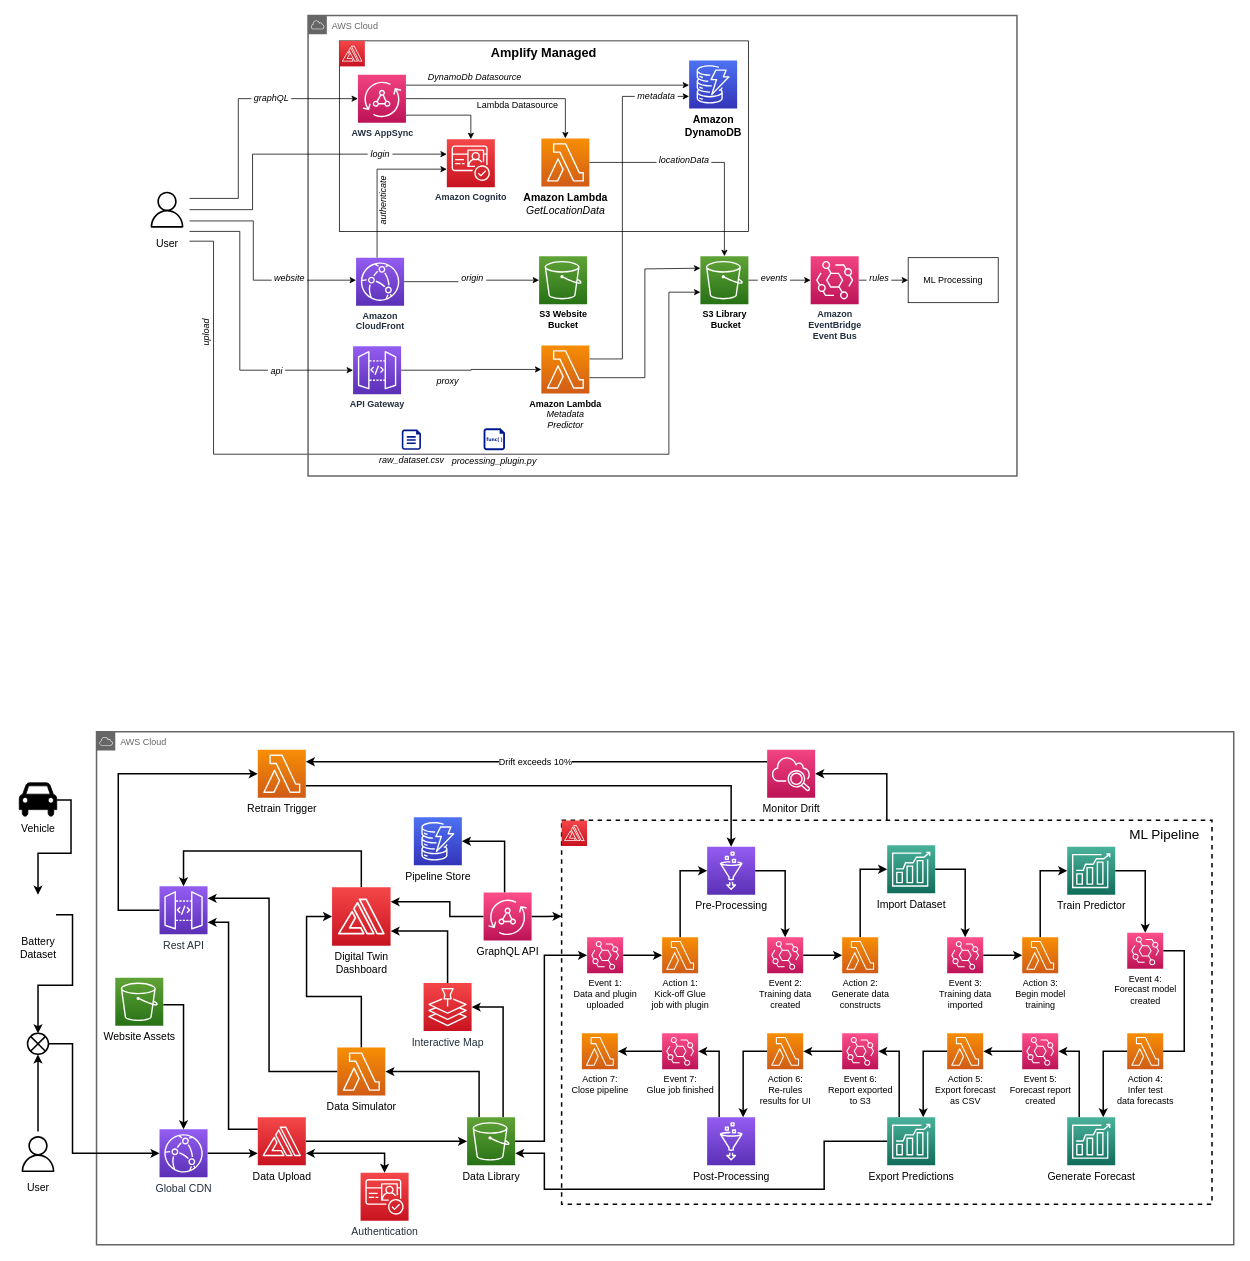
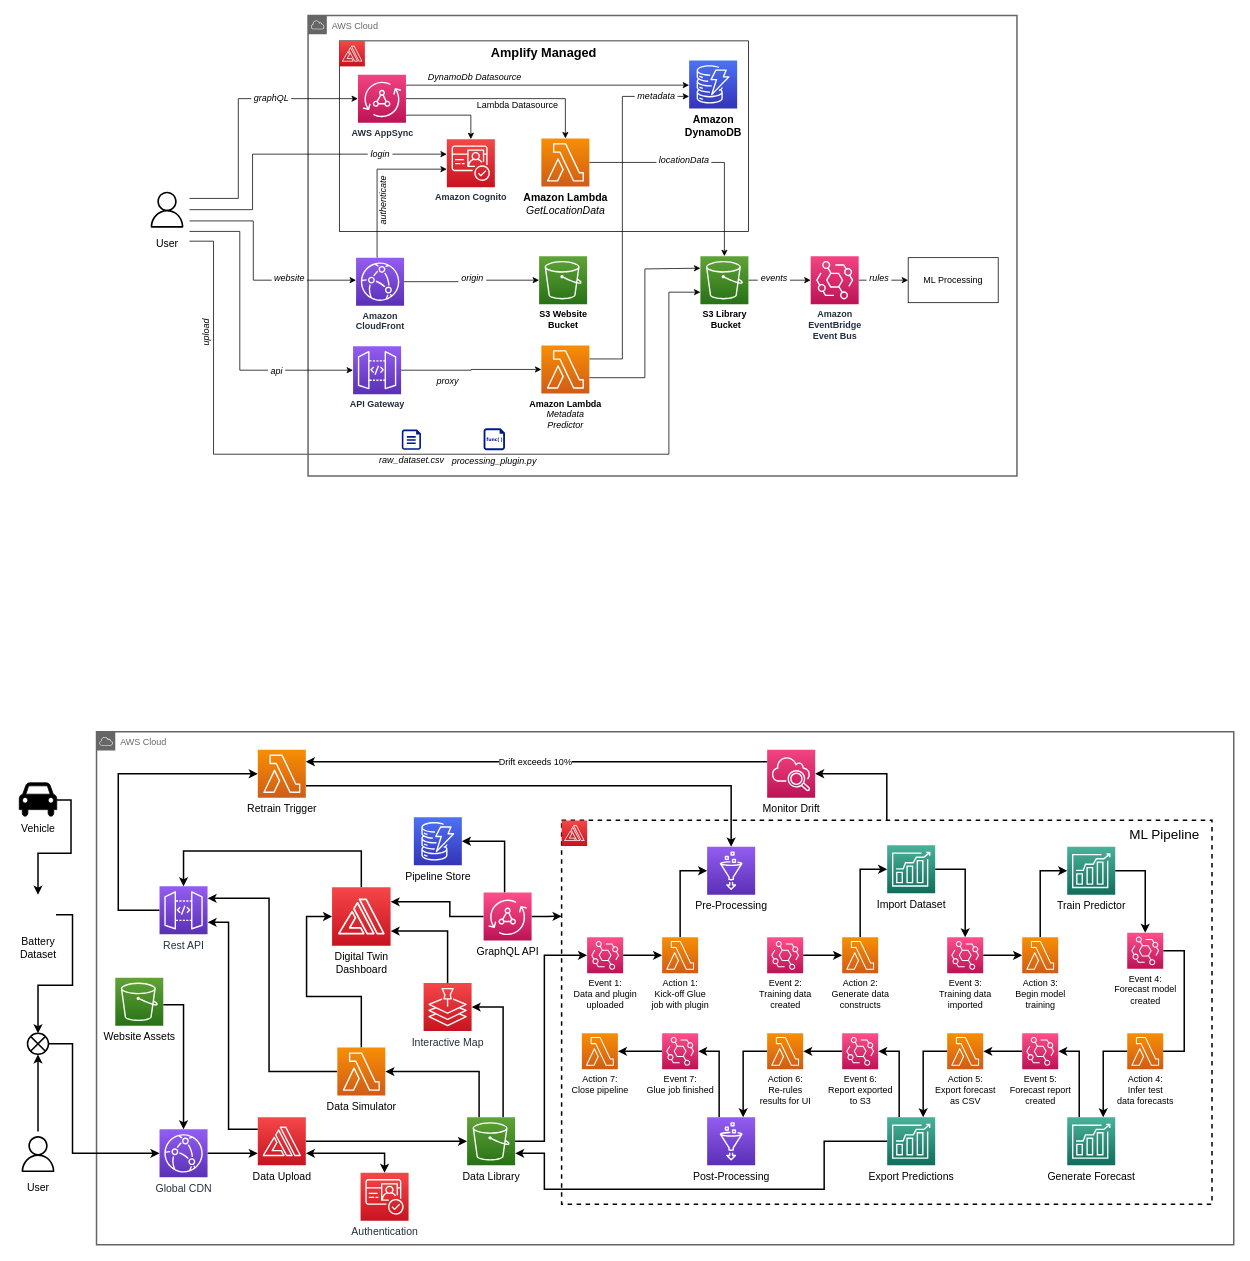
edge "Pre-Processing" -> "Event 2: Training data created": removed
